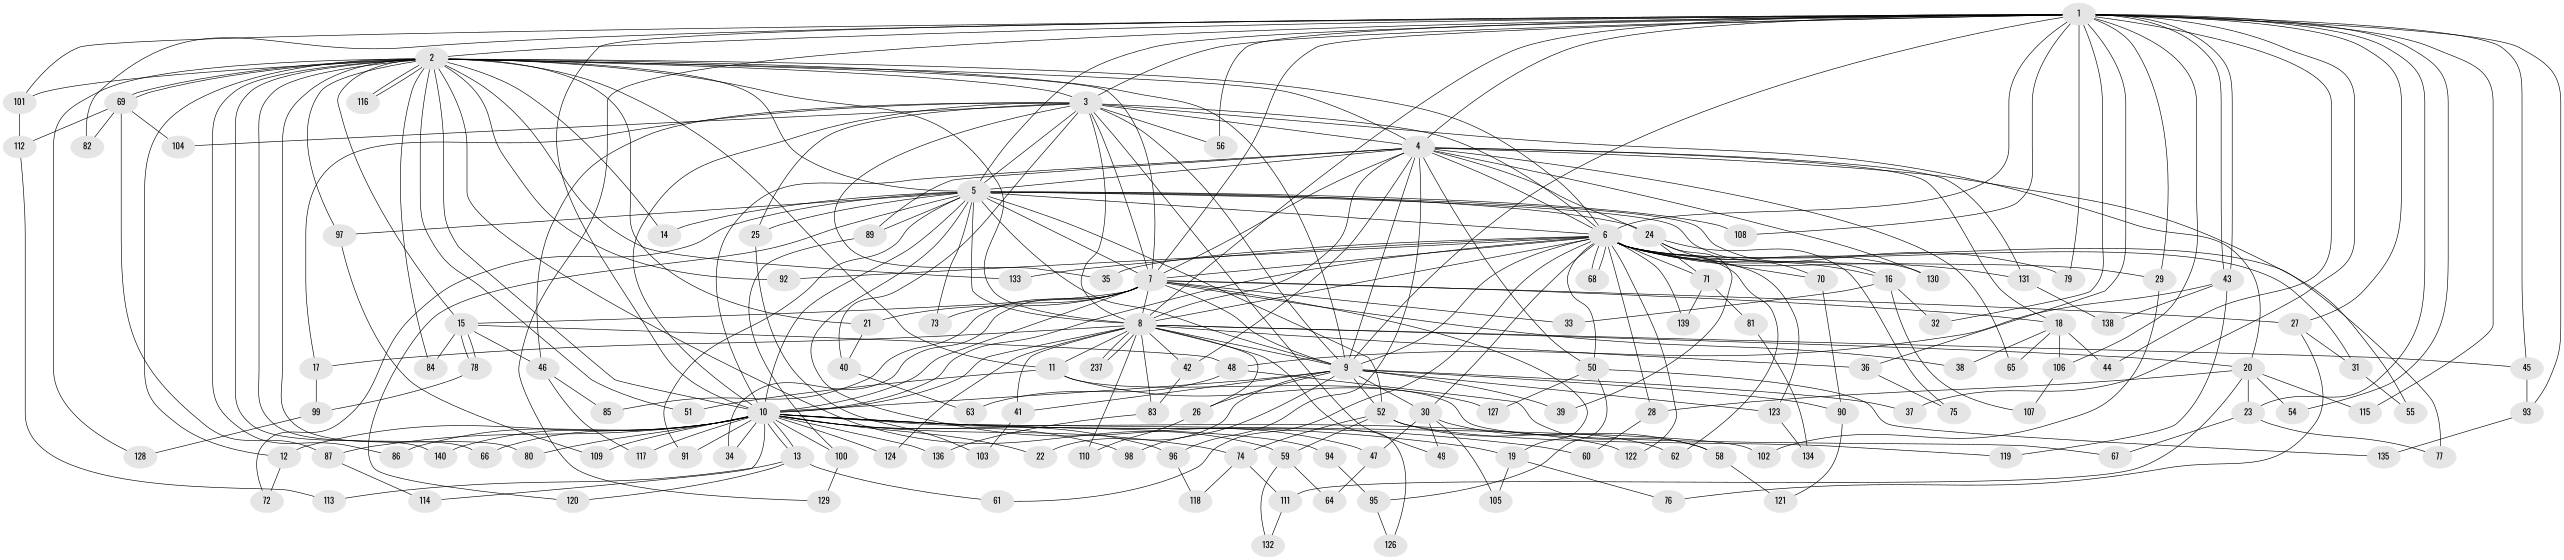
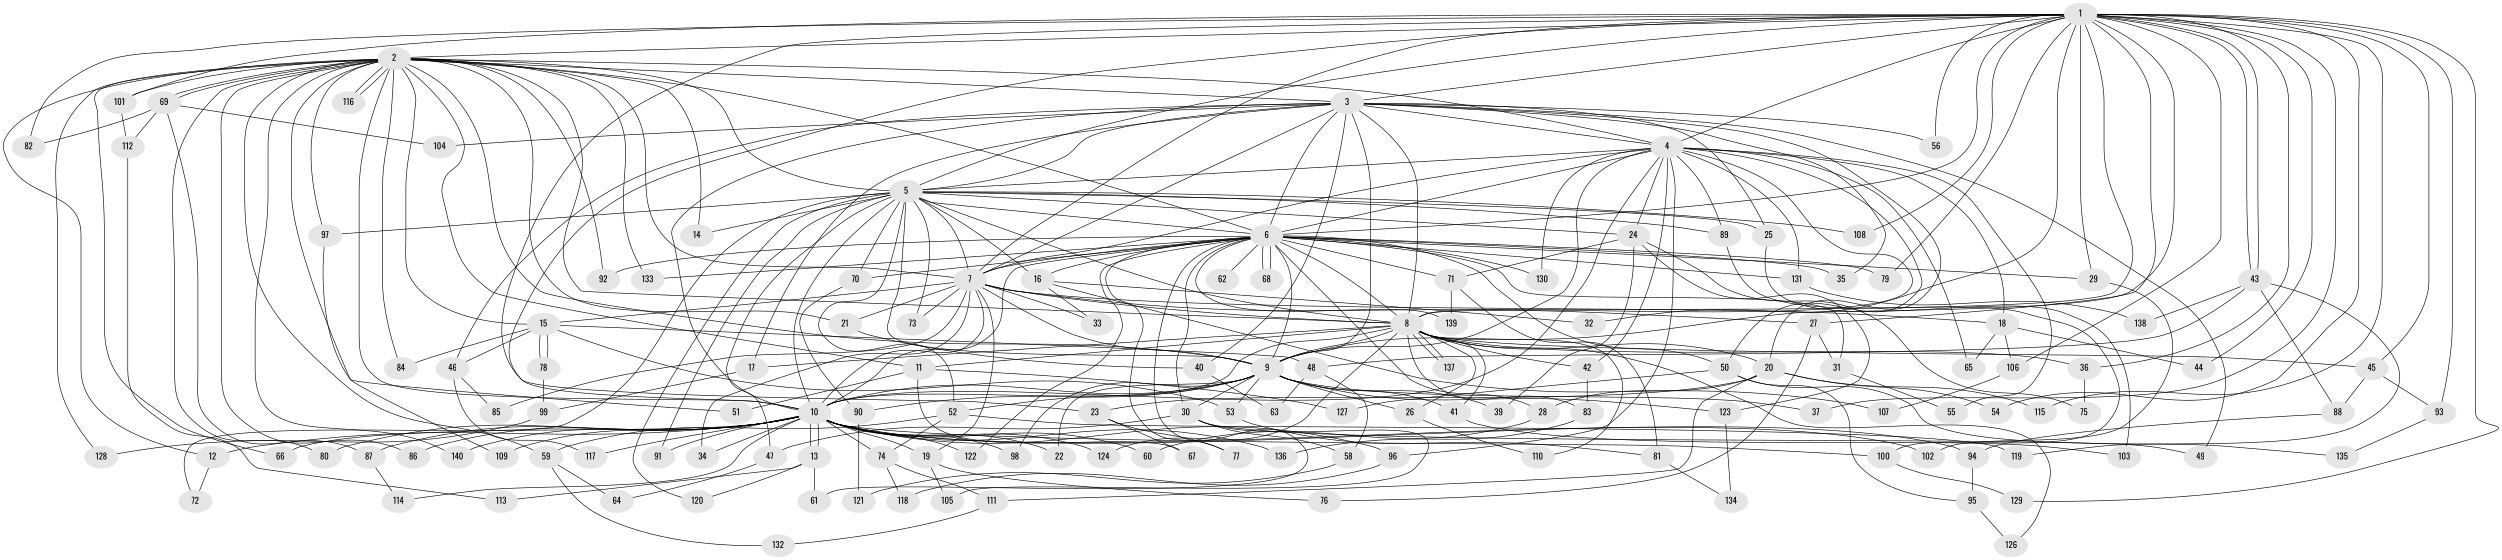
node "237": label "237" -> "137"
node "38": removed
node "53": added
node "88": added
edge "52" -- "62": removed
